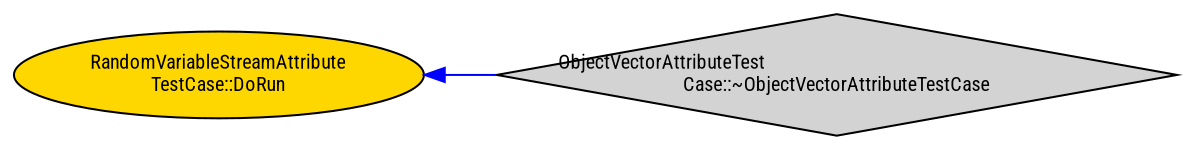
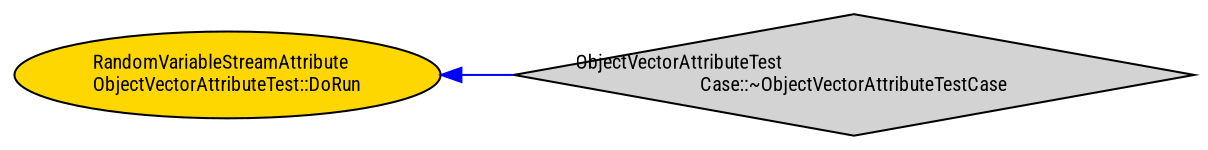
node "RandomVariableStreamAttribute TestCase::DoRun": label "RandomVariableStreamAttribute TestCase::DoRun" -> "RandomVariableStreamAttribute ObjectVectorAttributeTest::DoRun"
